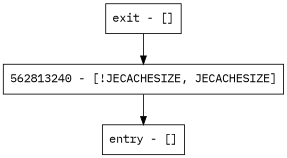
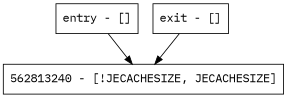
edge "562813240 - [!JECACHESIZE, JECACHESIZE]" -> "entry - []": reversed
